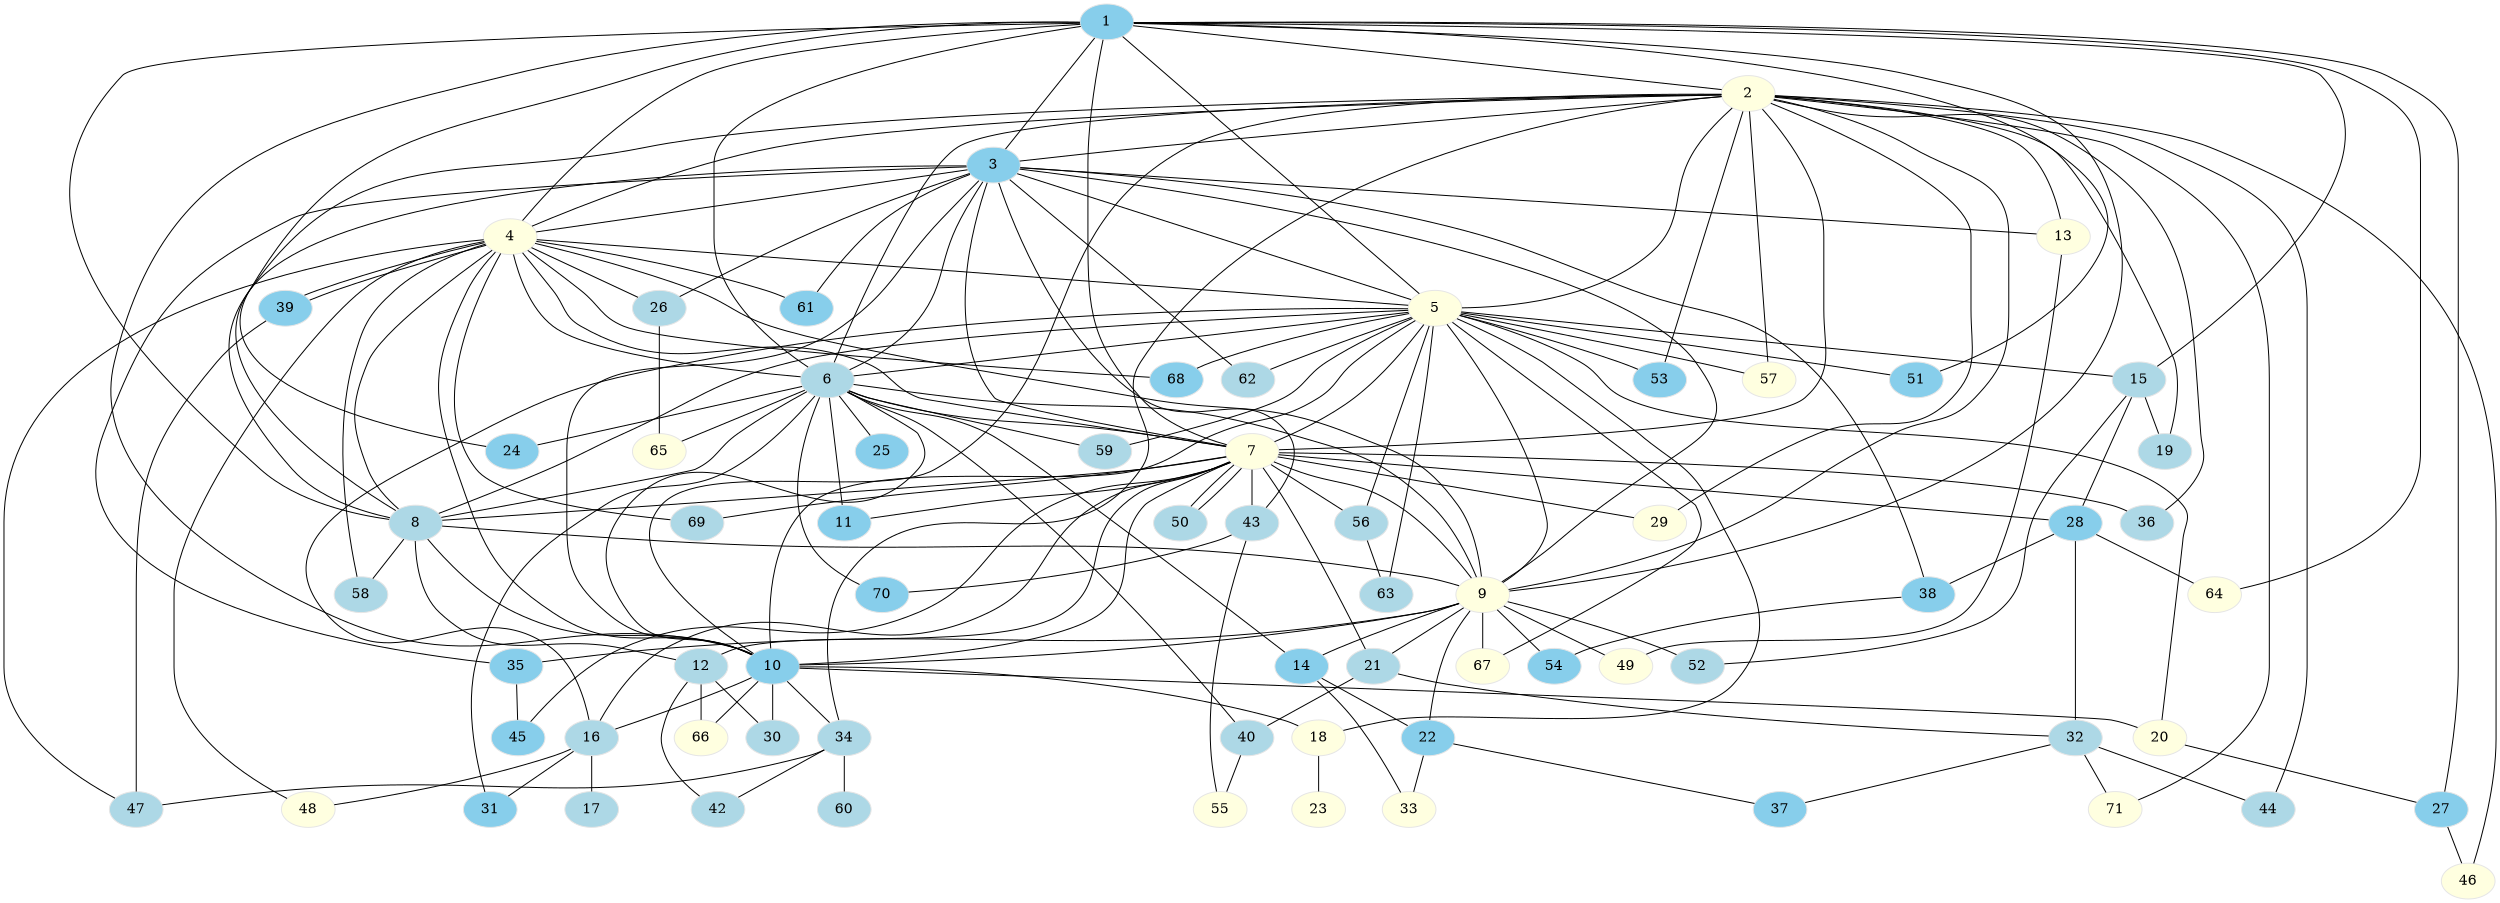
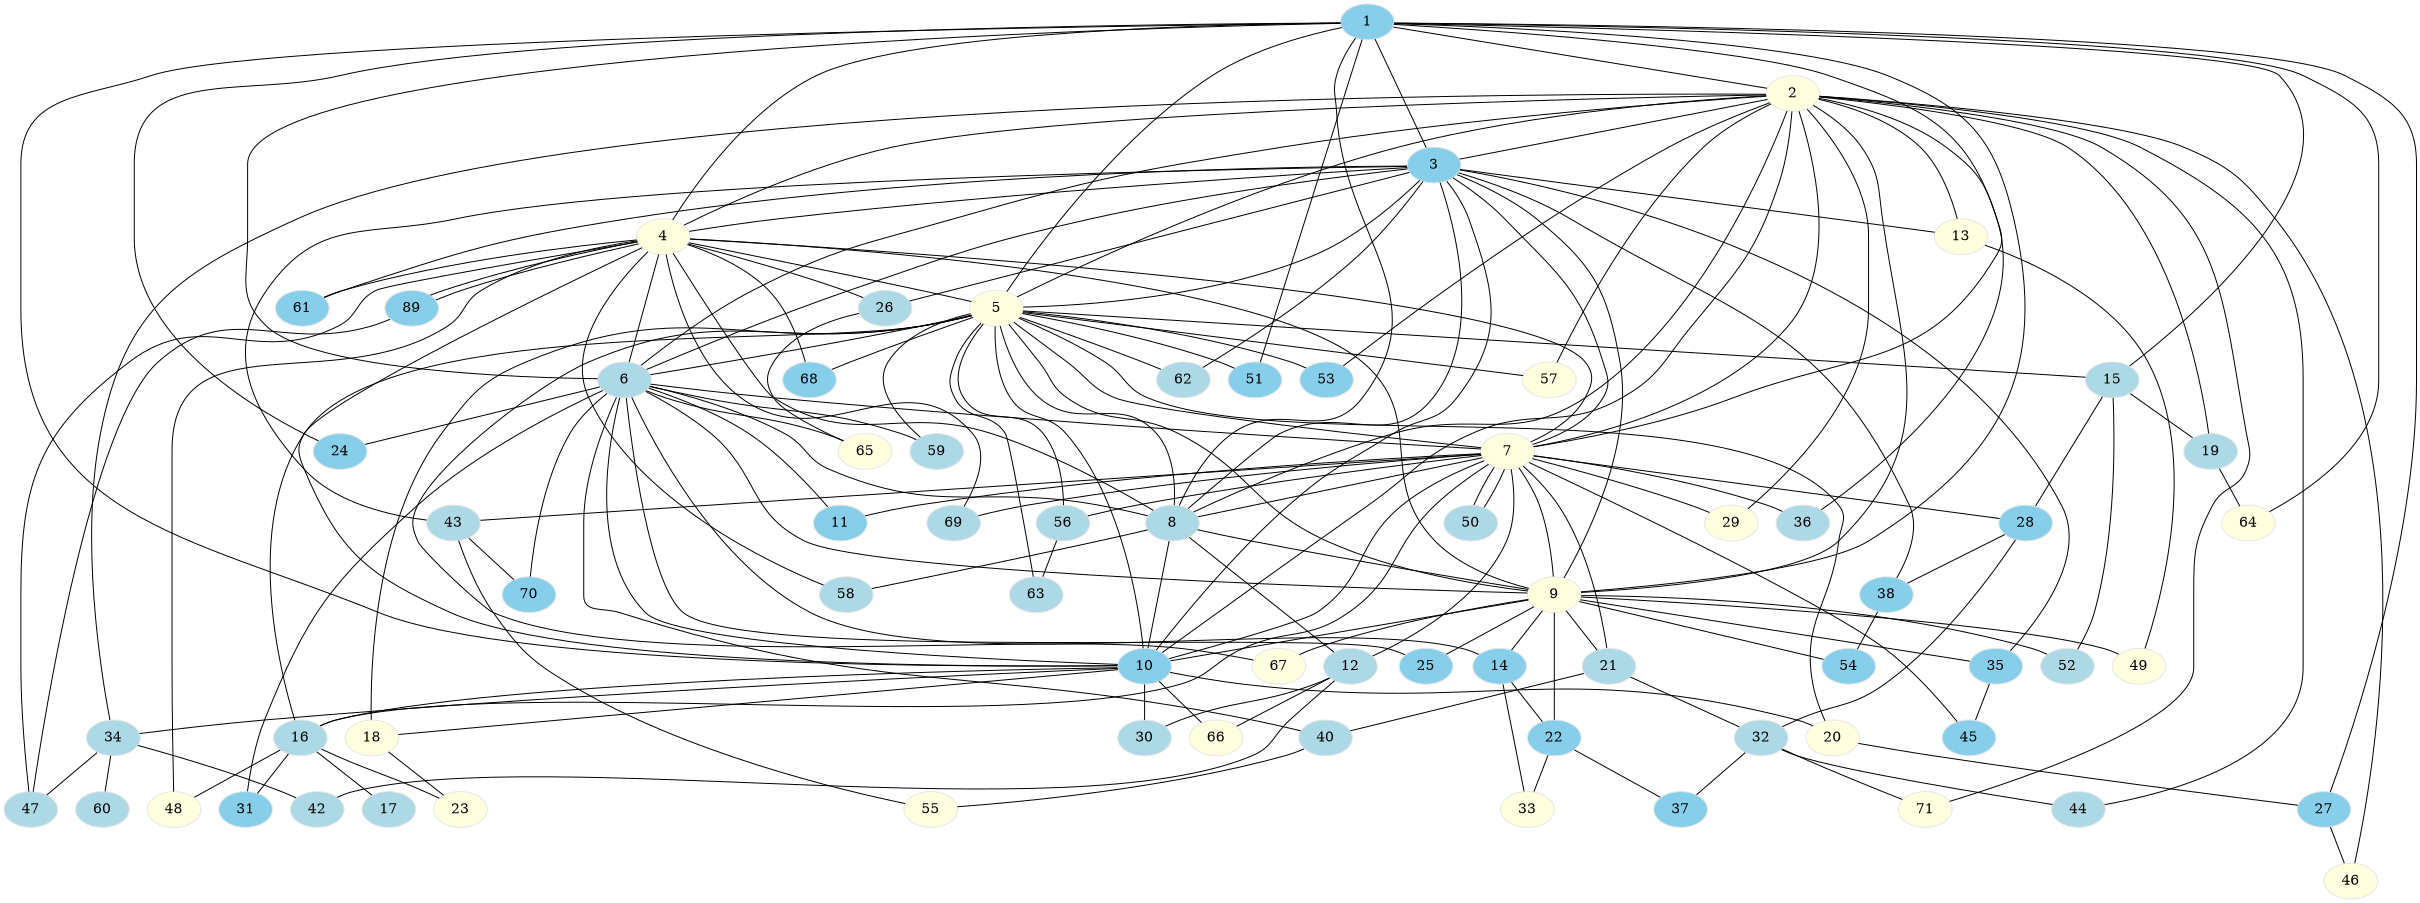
node "39": label "39" -> "89"
edge "28" -- "64": now "19" -- "64"
edge "9" -- "25": added
edge "16" -- "23": added
